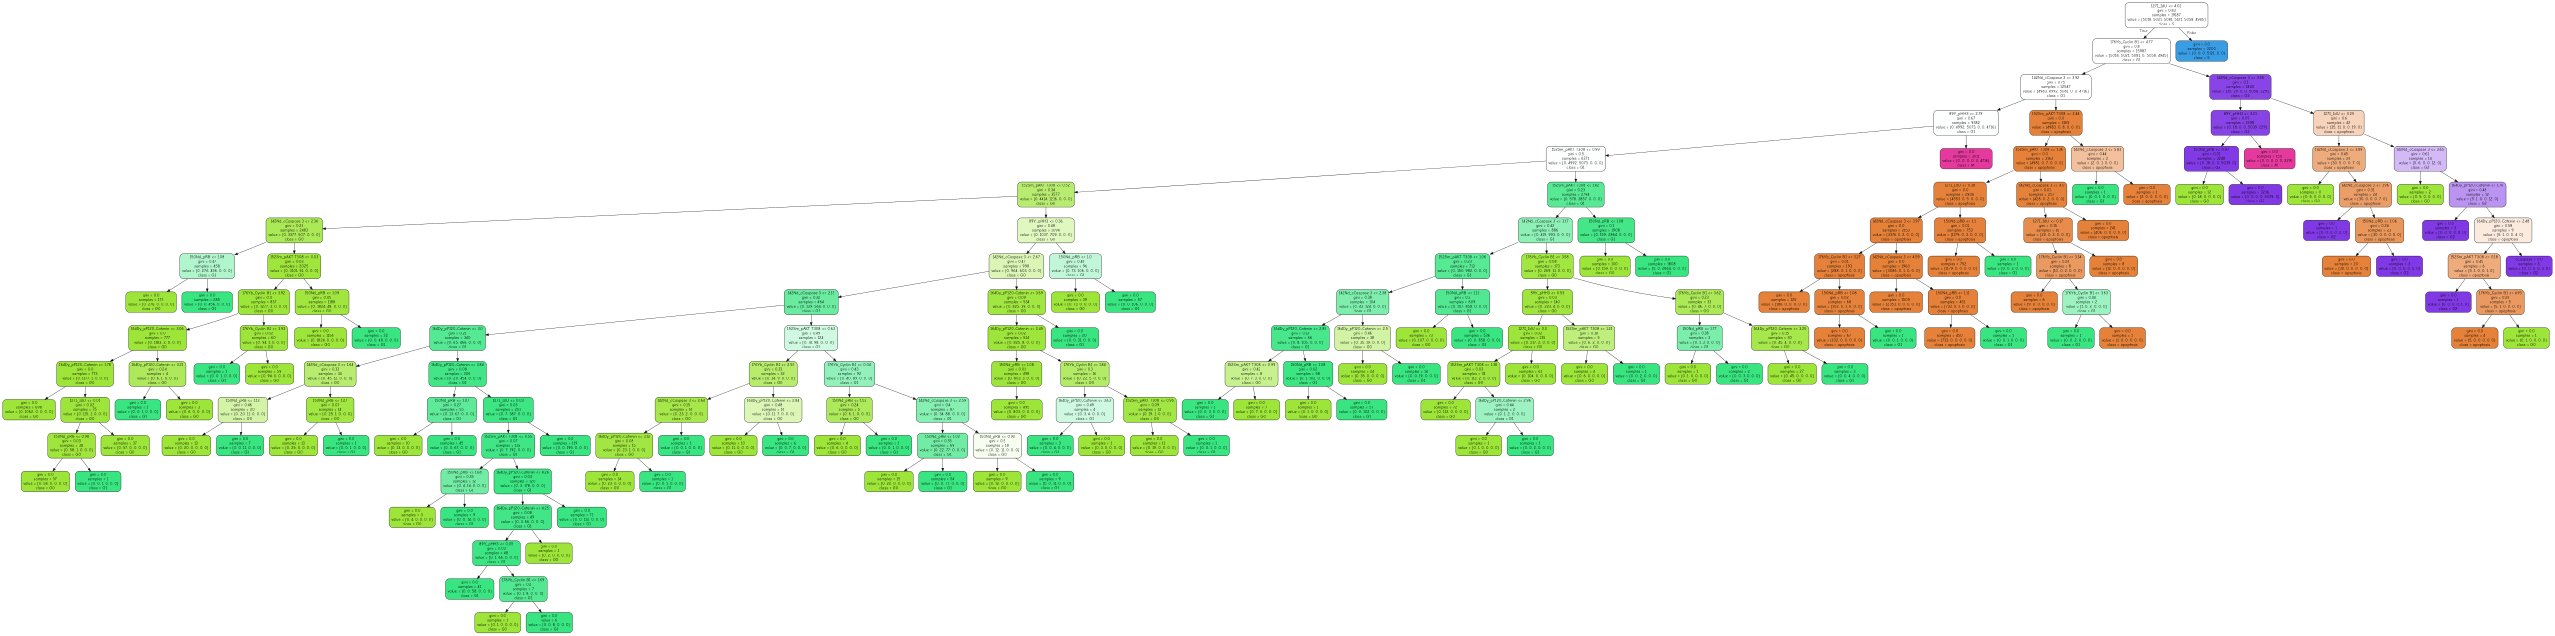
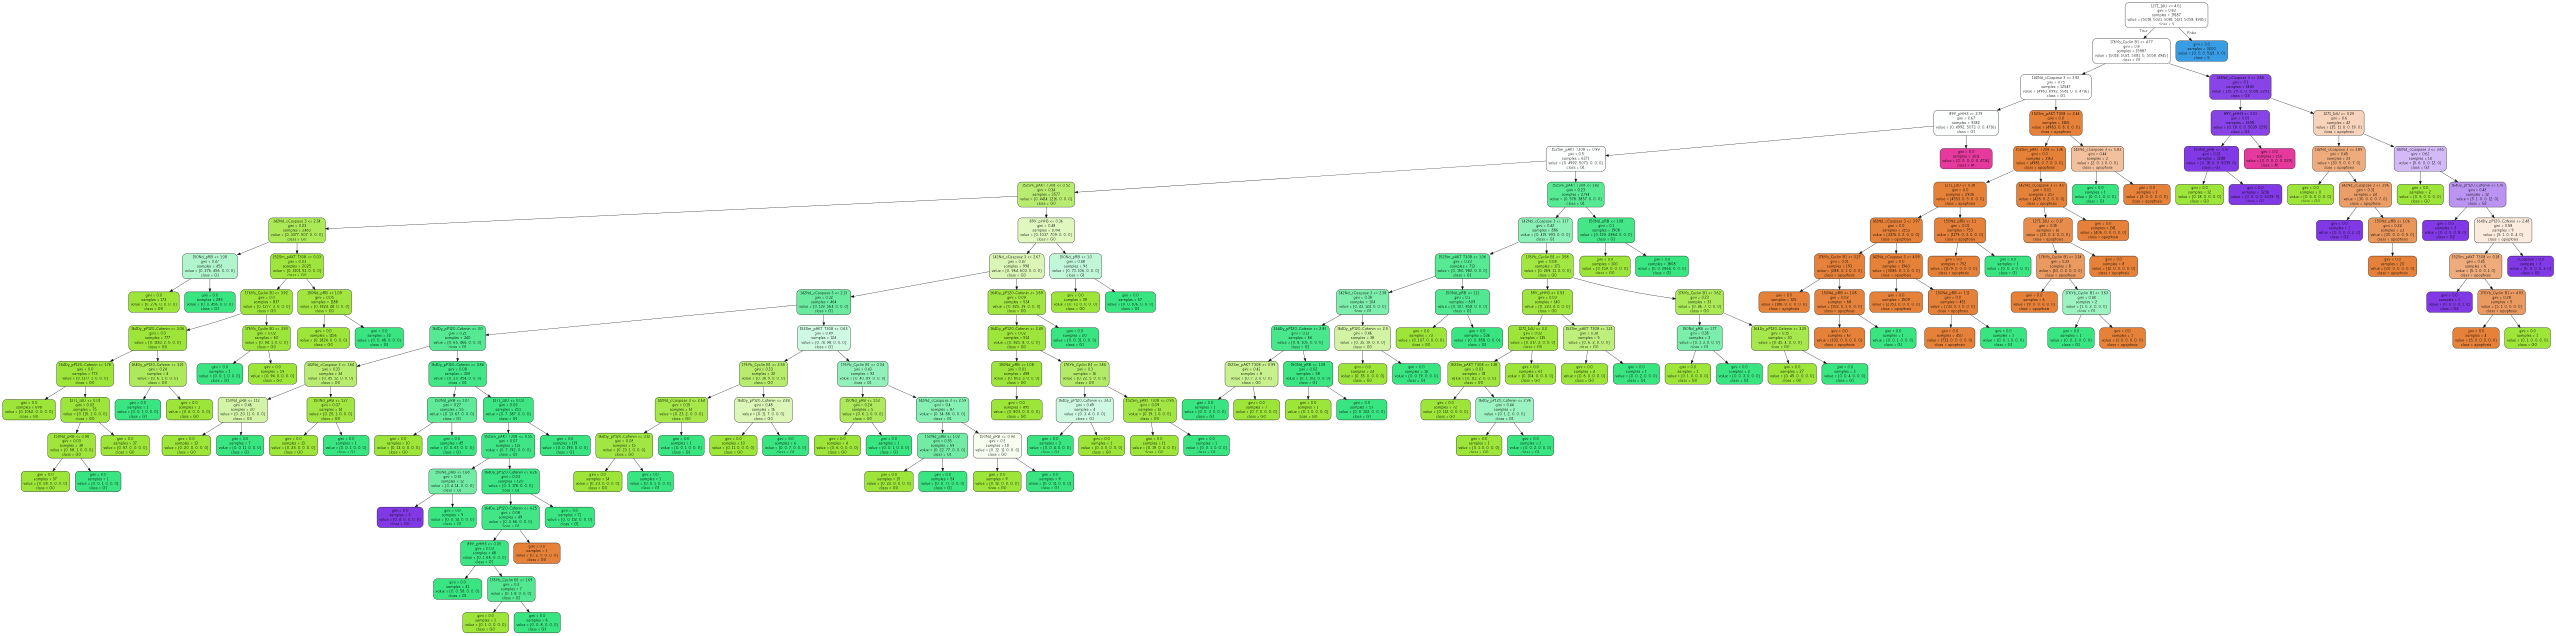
node "gini = 0.0 samples = 3 value = [0, 0, 0, 0, 5, 0] class = G2": removed
node "gini = 0.0 samples = 3 value = [0, 4, 0, 0, 0, 0] class = G0": fillcolor #9de539 -> #8139e5
node "gini = 0.0 samples = 1 value = [0, 2, 0, 0, 0, 0] class = G0": fillcolor #9de539 -> #e58139
node "gini = 0.0 value = 6 value = [0, 0, 8, 0, 0, 0] class = G1": label "gini = 0.0 value = 6 value = [0, 0, 8, 0, 0, 0] class = G1" -> "gini = 0.0 samples = 6 value = [0, 0, 8, 0, 0, 0] class = G1"
